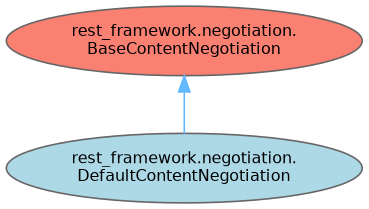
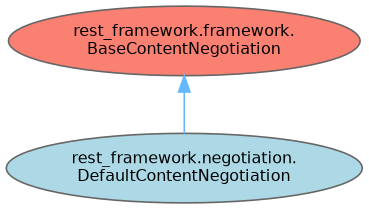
node "rest_framework.negotiation. BaseContentNegotiation": label "rest_framework.negotiation. BaseContentNegotiation" -> "rest_framework.framework. BaseContentNegotiation"
